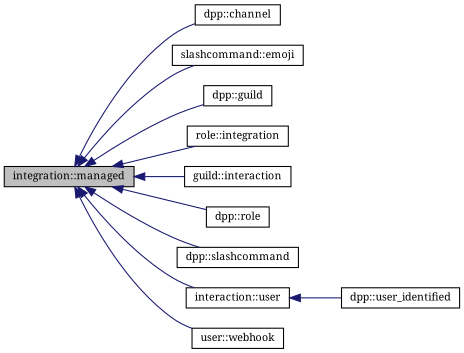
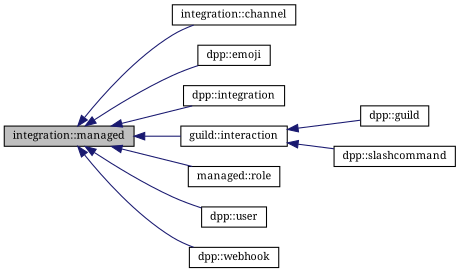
node "dpp::channel": label "dpp::channel" -> "integration::channel"
node "slashcommand::emoji": label "slashcommand::emoji" -> "dpp::emoji"
edge "dpp::guild" -> "integration::managed": now "dpp::guild" -> "guild::interaction"
node "role::integration": label "role::integration" -> "dpp::integration"
node "dpp::role": label "dpp::role" -> "managed::role"
edge "dpp::slashcommand" -> "integration::managed": now "dpp::slashcommand" -> "guild::interaction"
node "interaction::user": label "interaction::user" -> "dpp::user"
node "dpp::user_identified": removed
node "user::webhook": label "user::webhook" -> "dpp::webhook"
